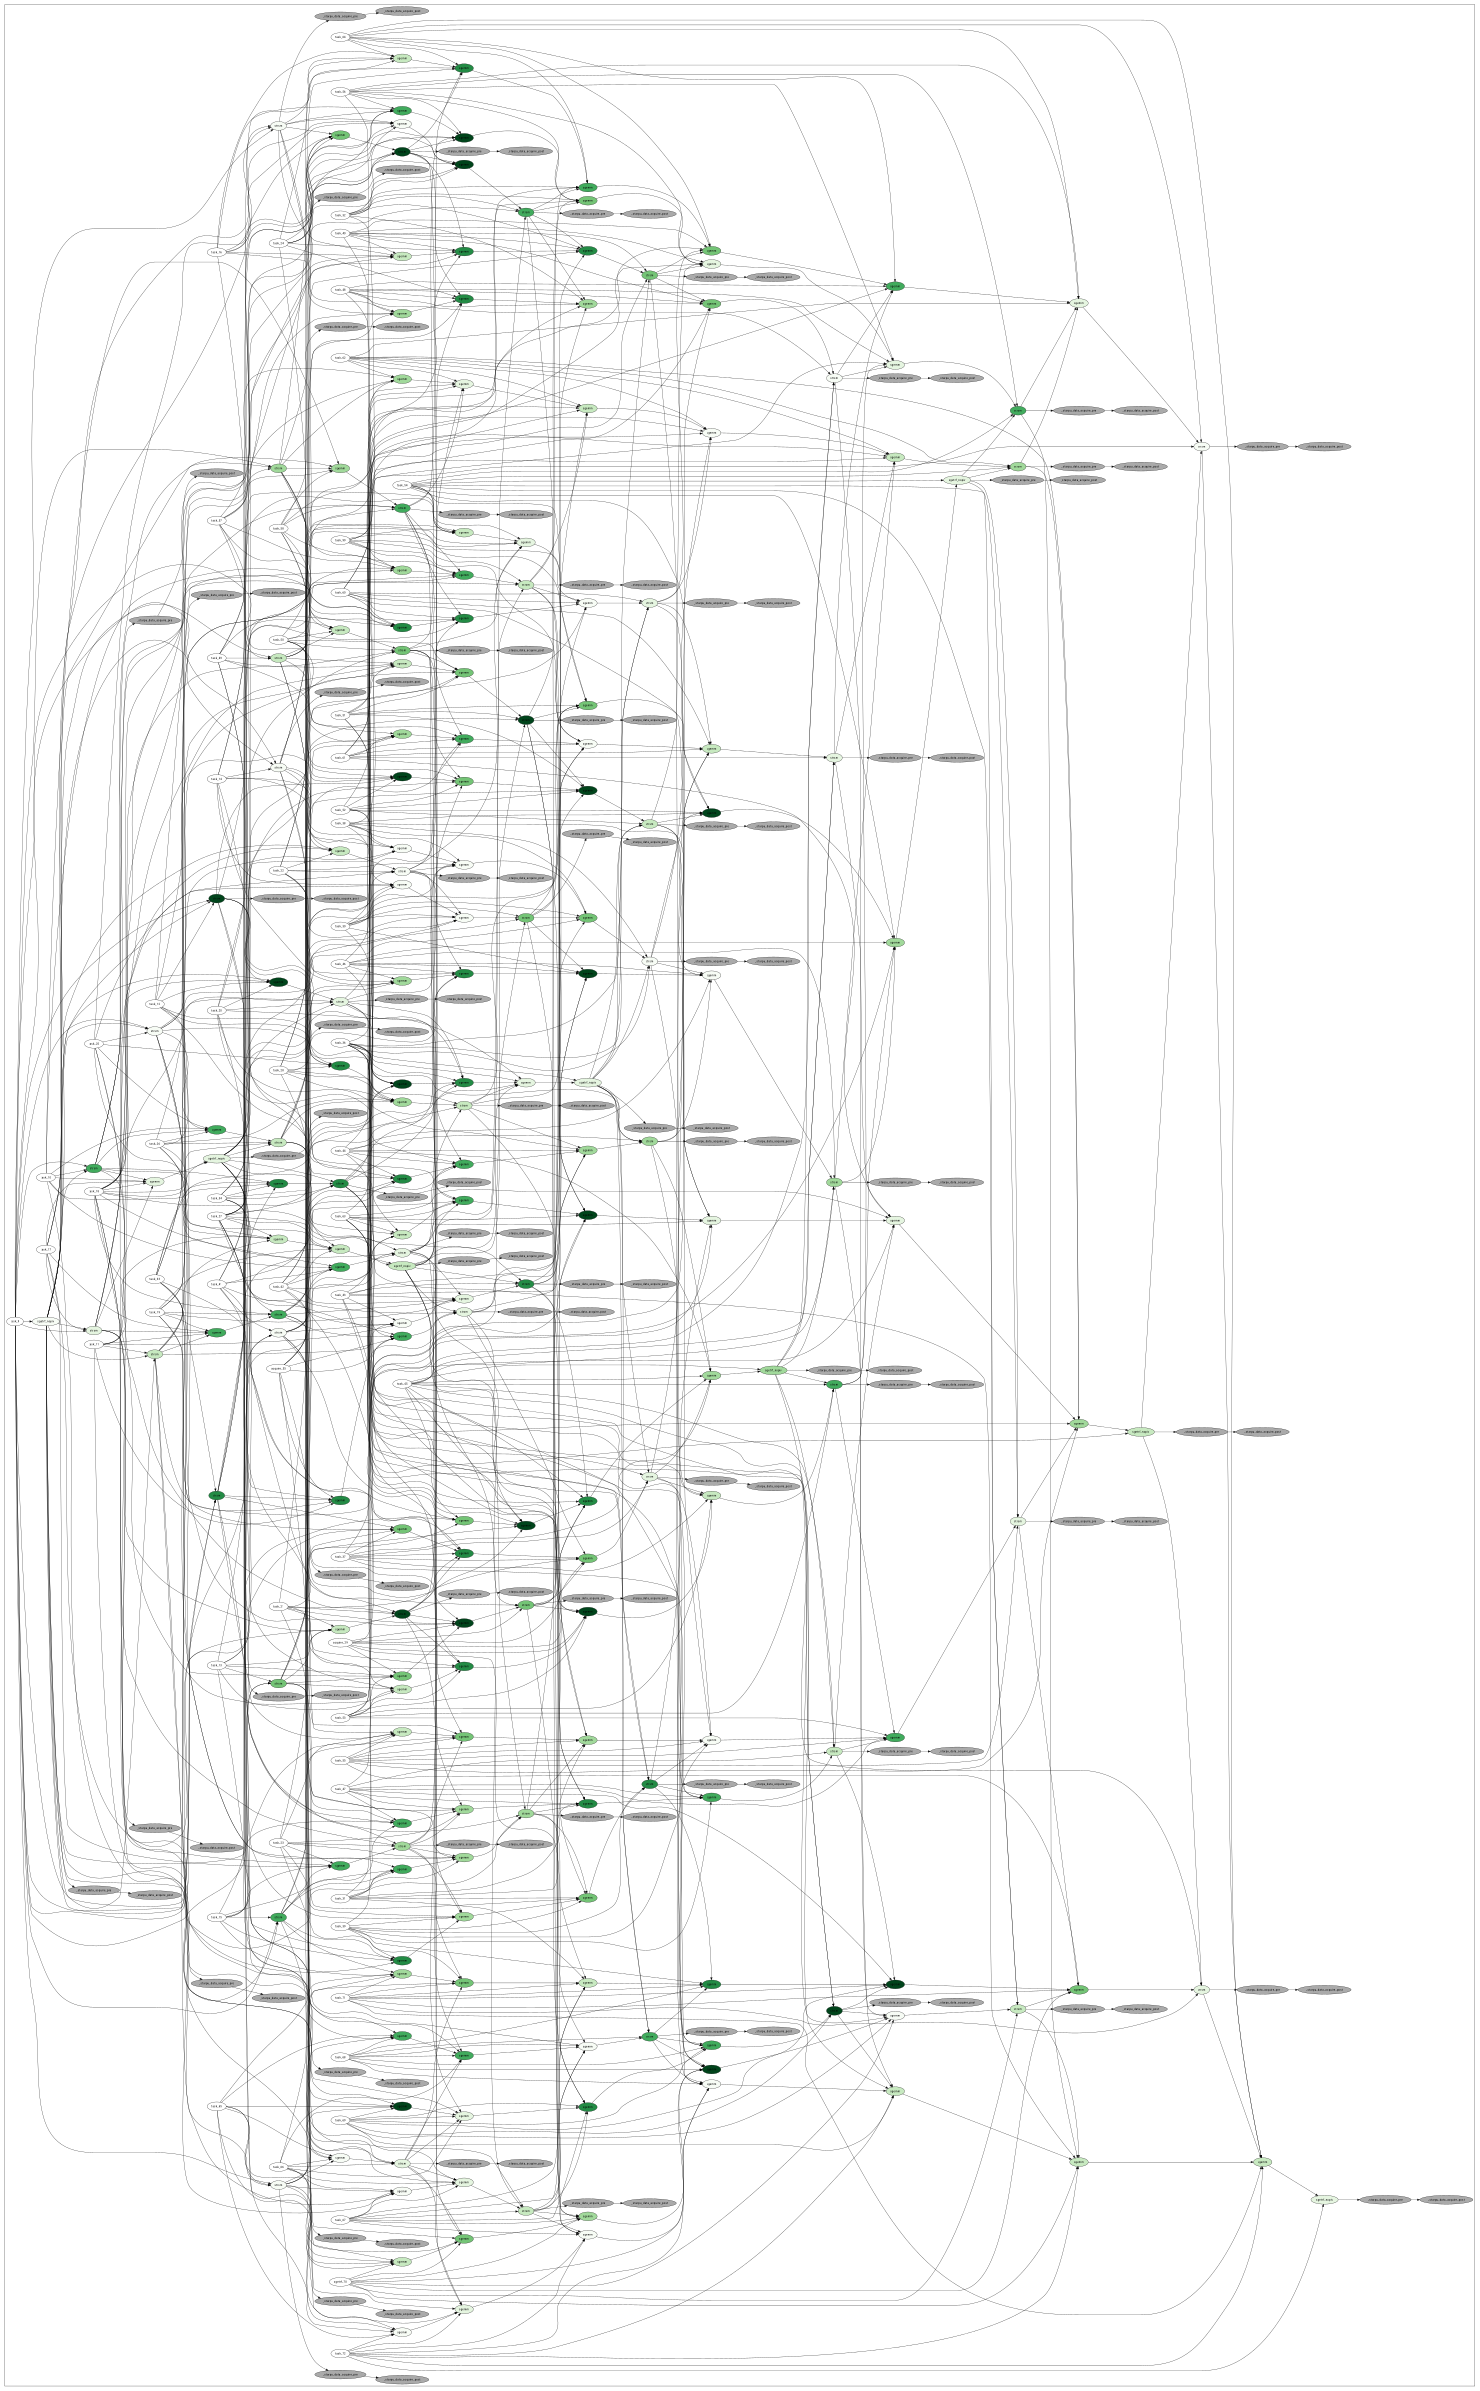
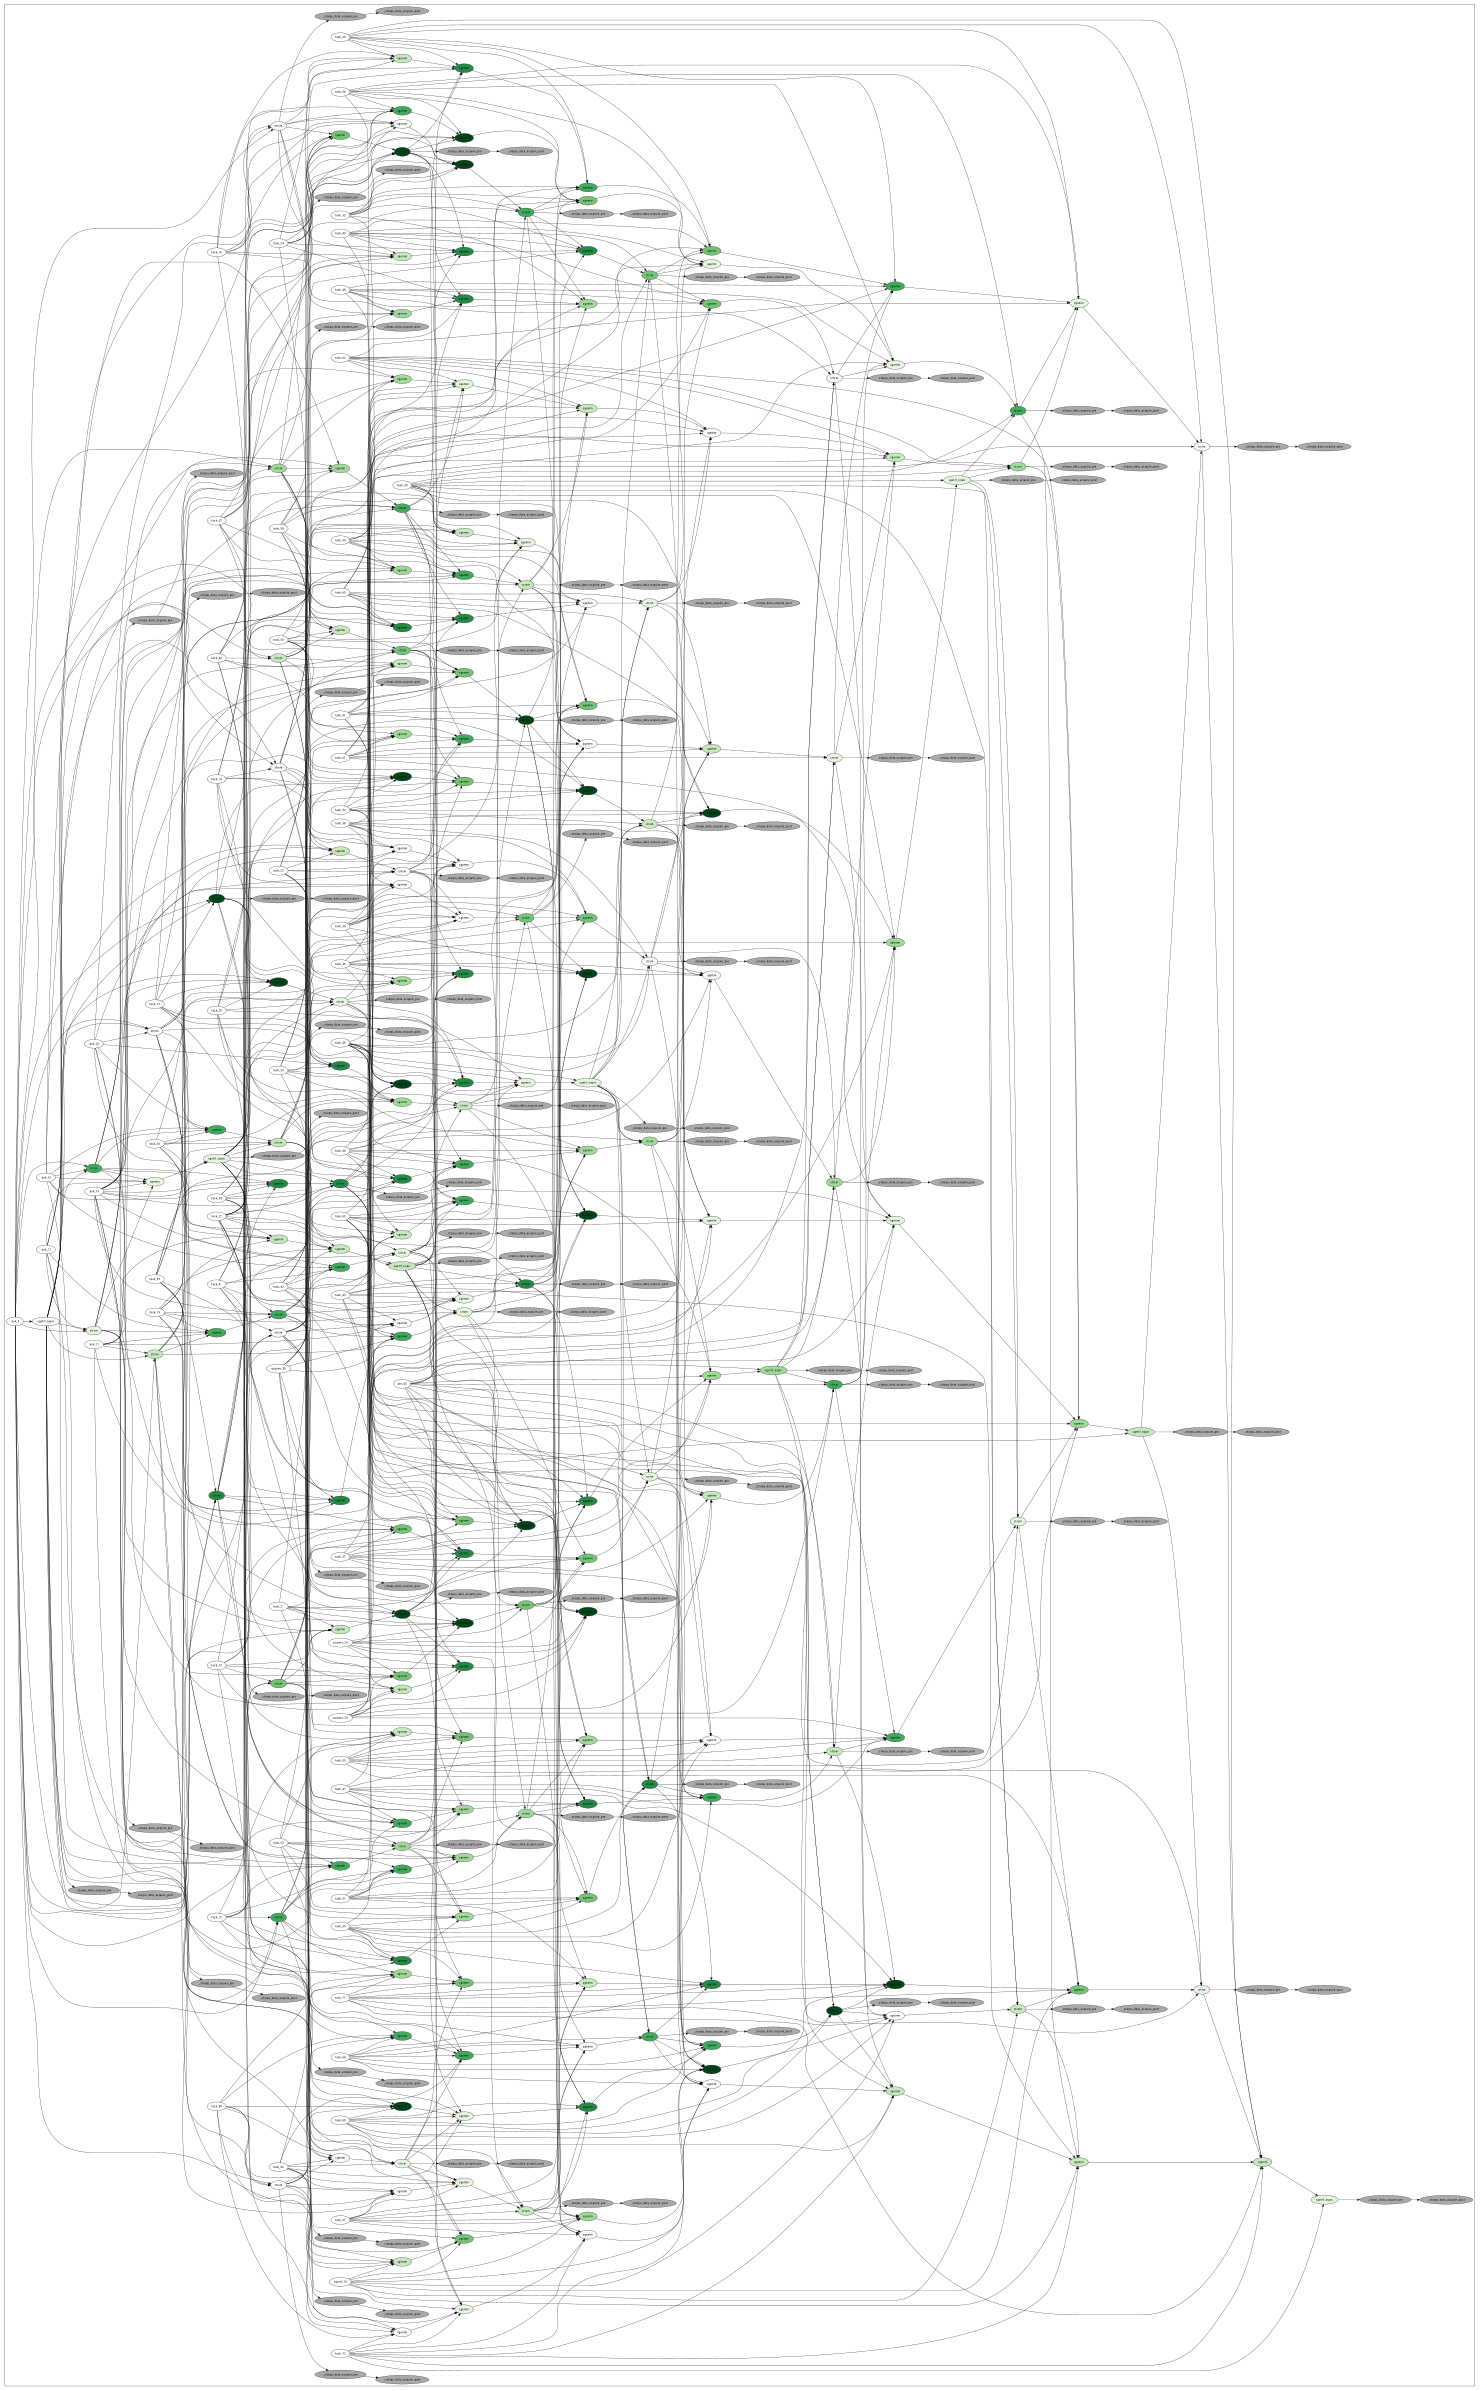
node "task_45": label "task_45" -> "pre_45"
node "task_53": label "task_53" -> "acquire_53"
